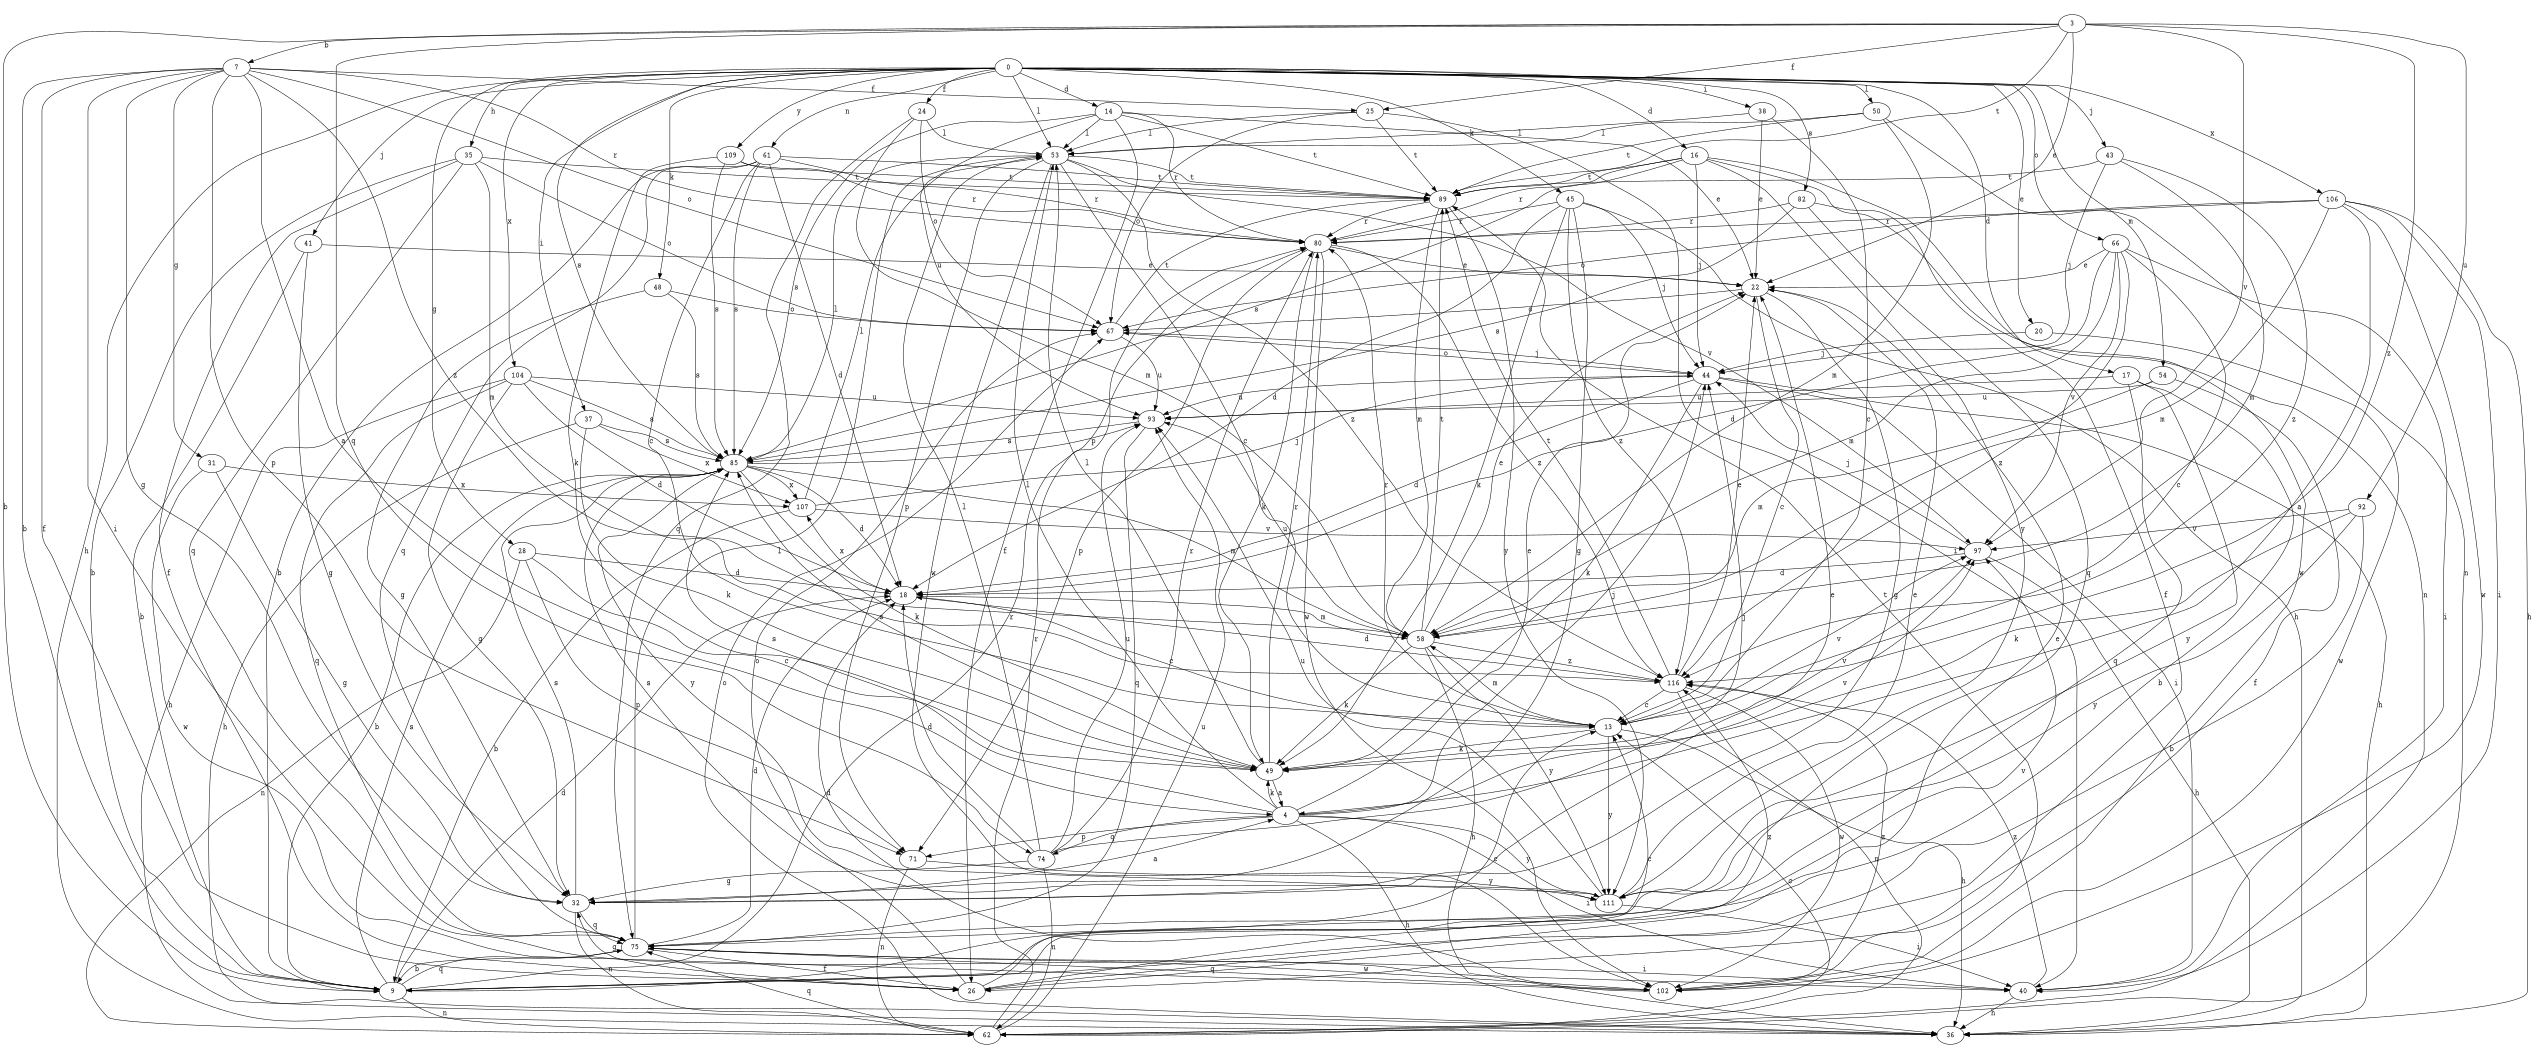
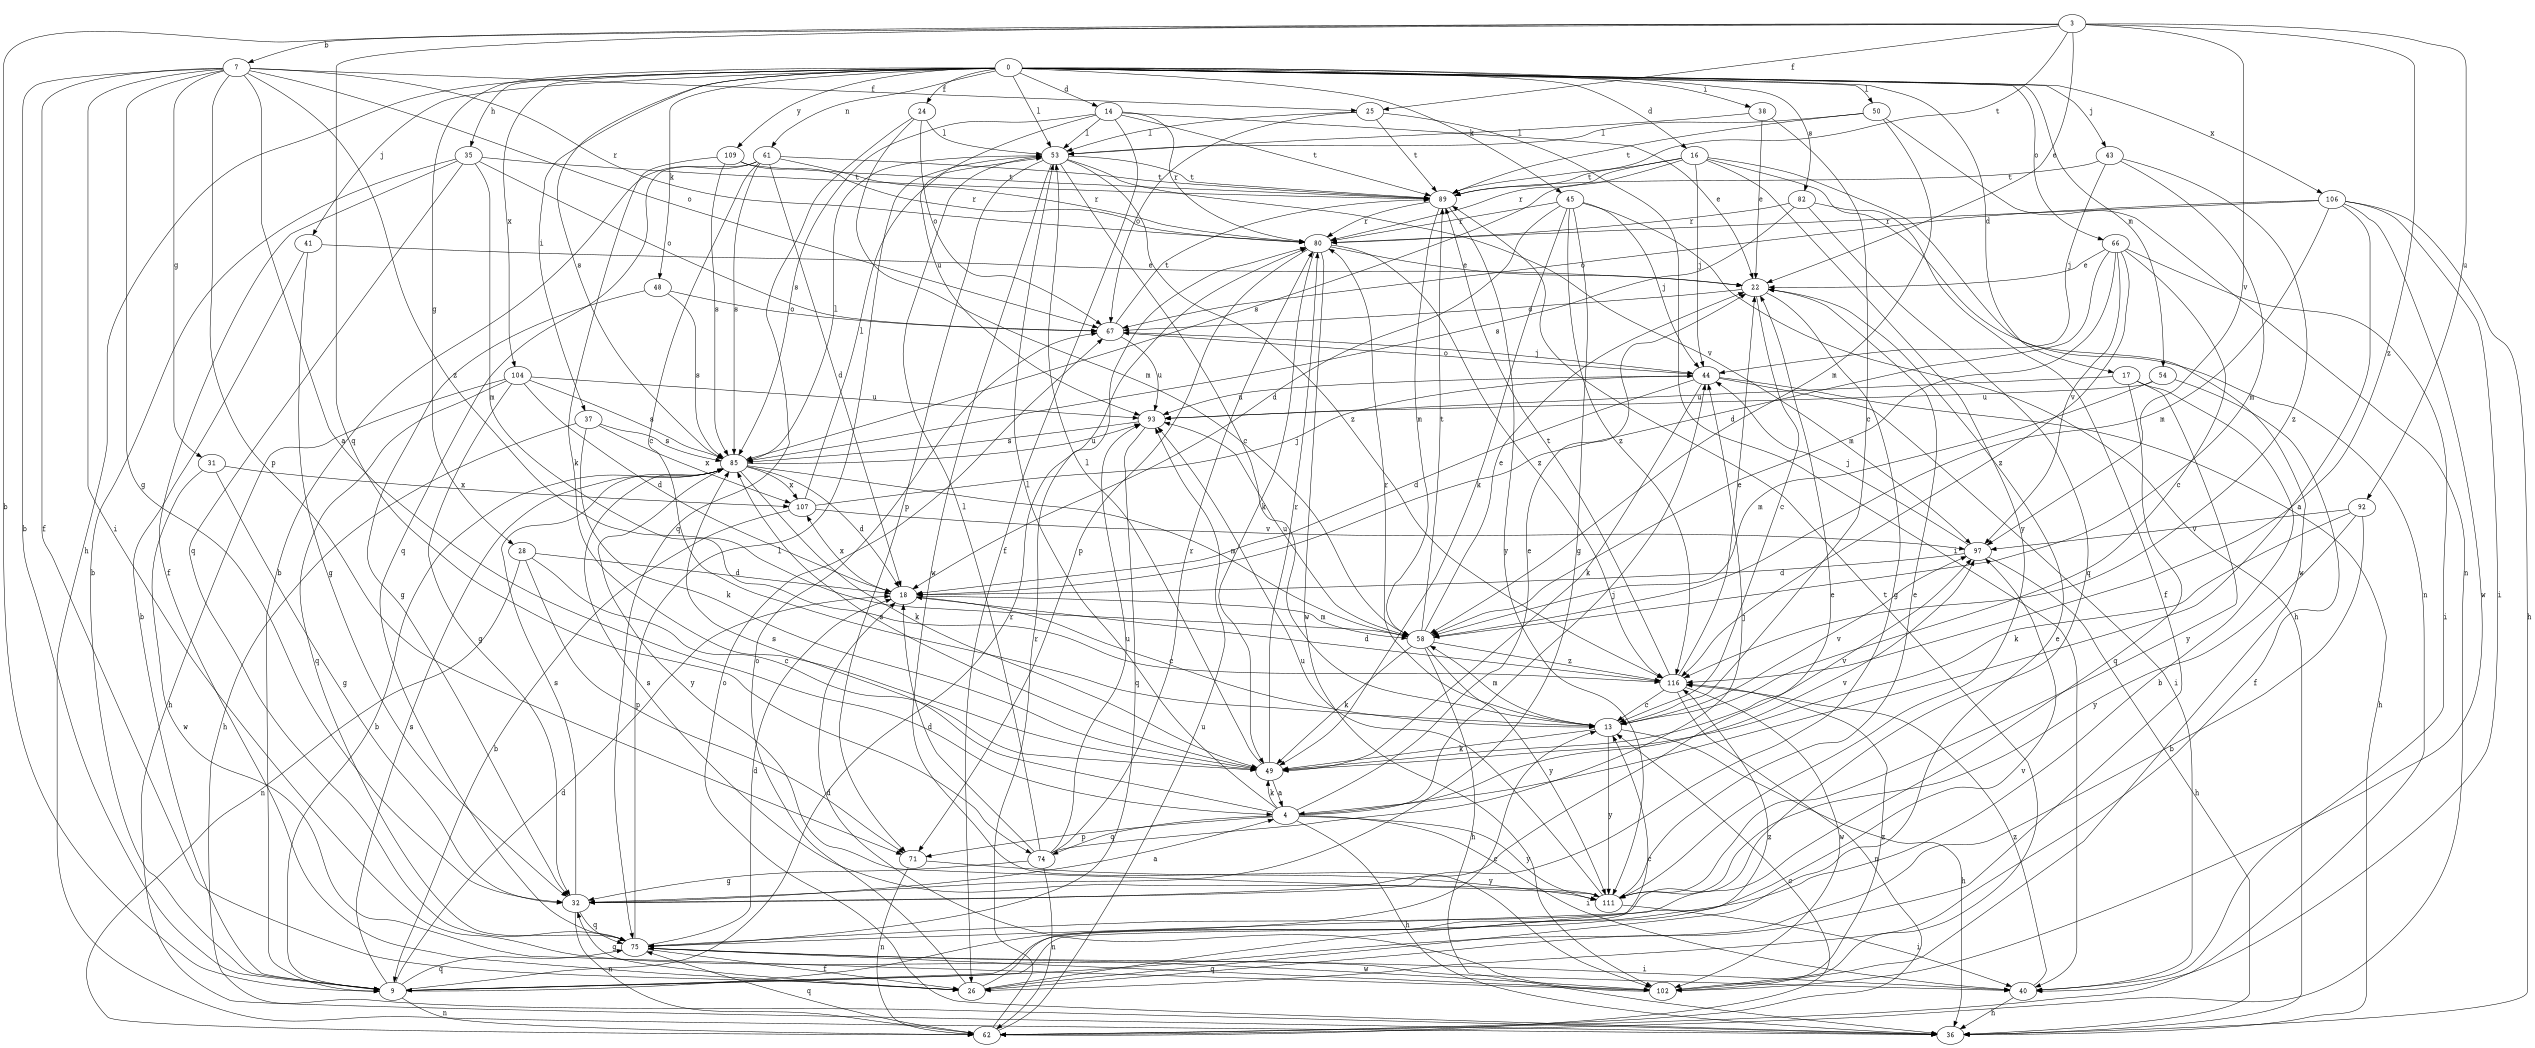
node "20": removed
edge "85" -> "93": label "p" -> "u"
edge "75" -> "9": removed, label "b"
